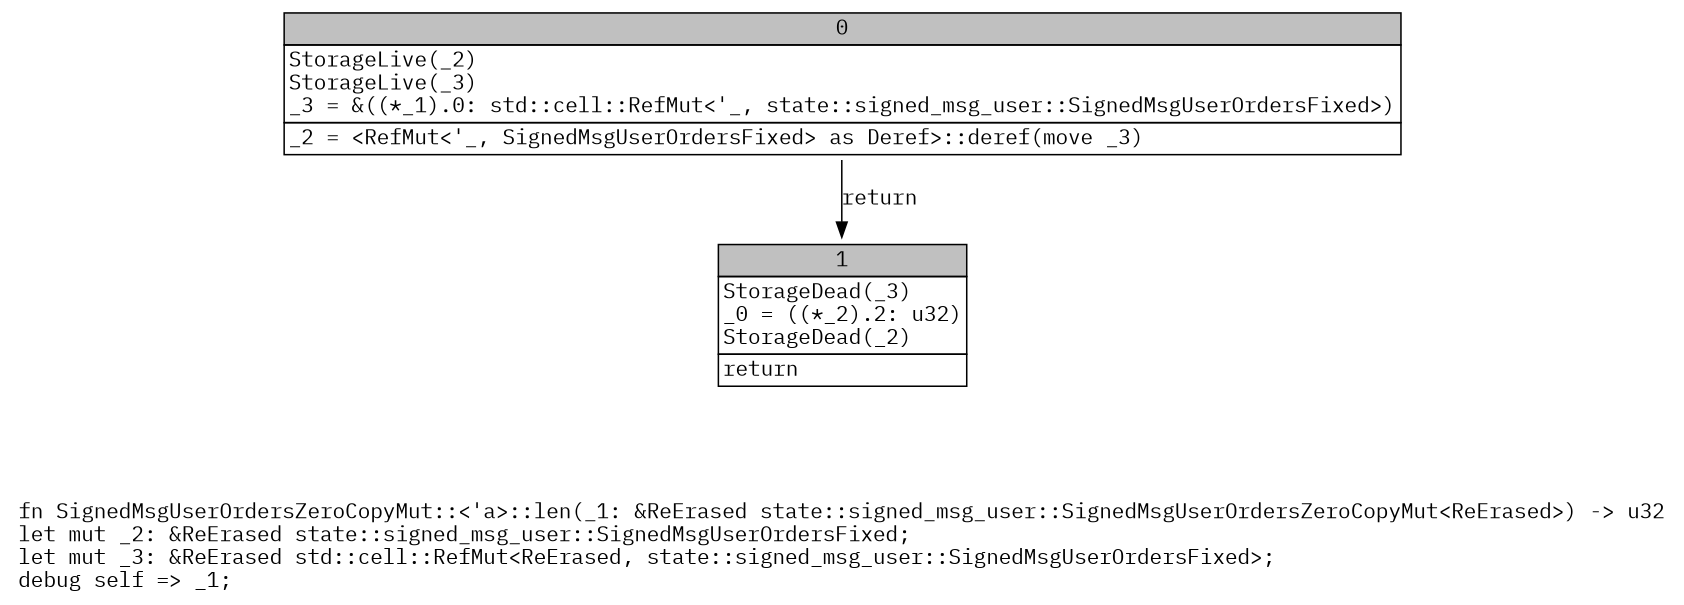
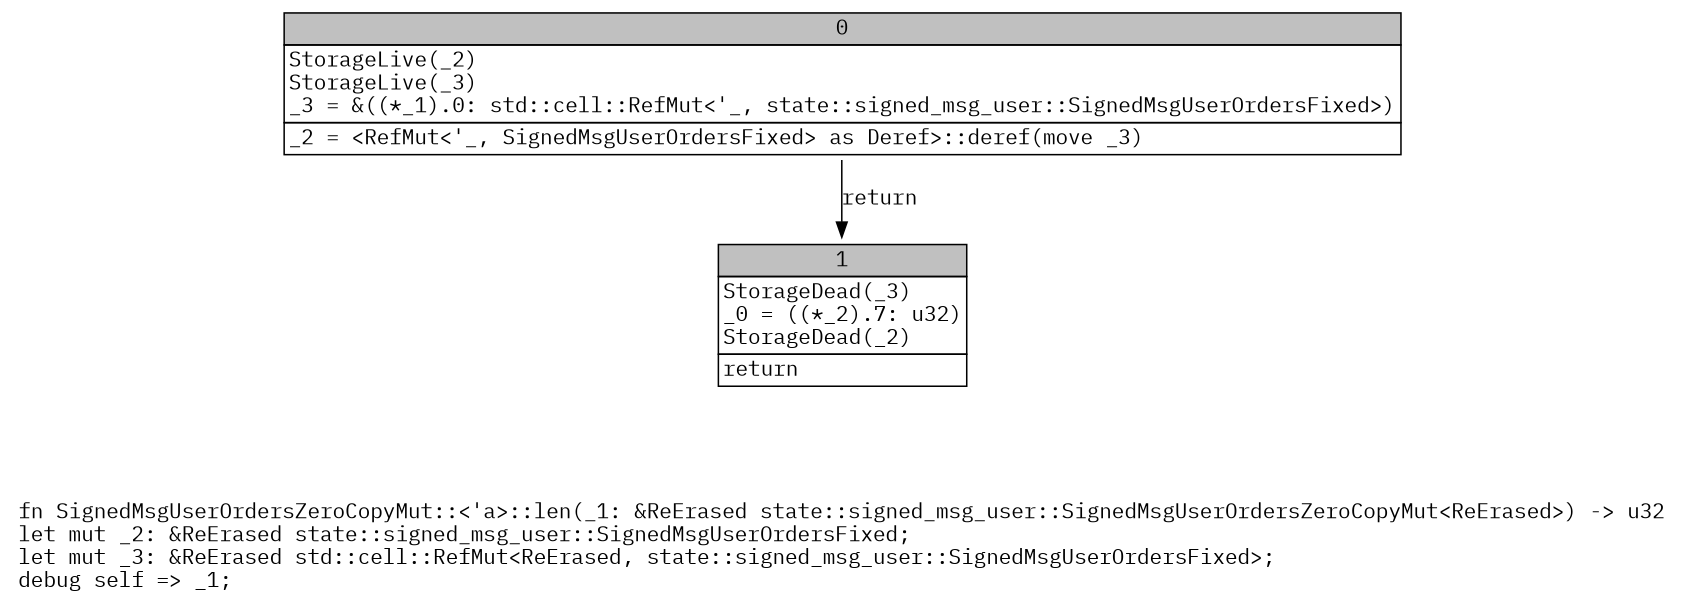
node "1": text "_0 = ((*_2).2: u32)" -> "_0 = ((*_2).7: u32)"
